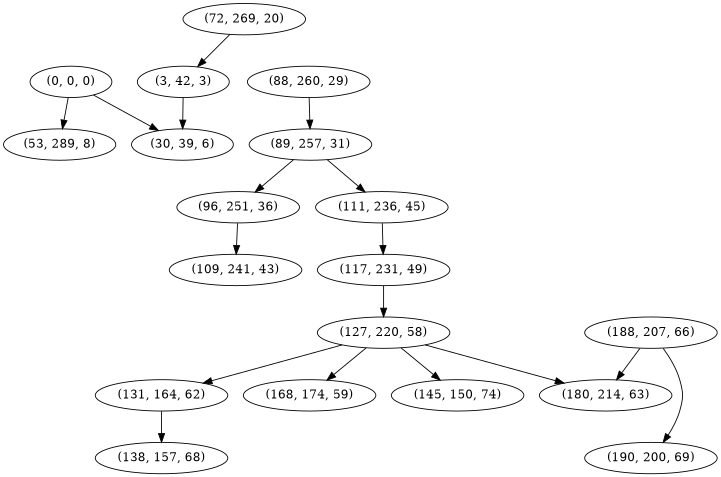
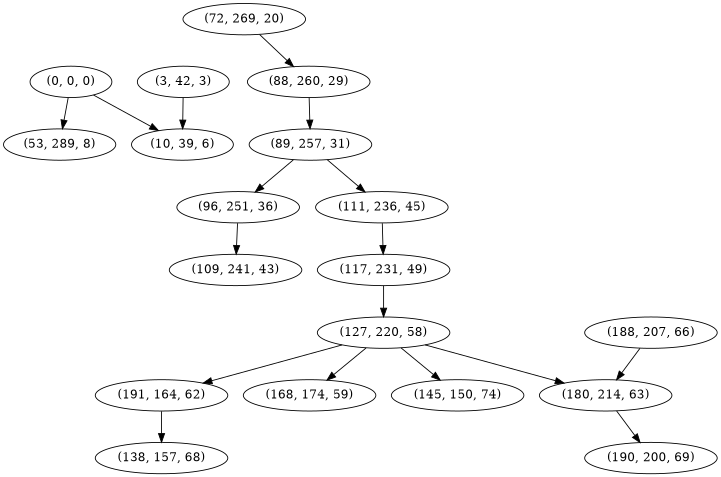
edge "(72, 269, 20)" -> "(3, 42, 3)": now "(72, 269, 20)" -> "(88, 260, 29)"
node "(30, 39, 6)": label "(30, 39, 6)" -> "(10, 39, 6)"
edge "(188, 207, 66)" -> "(190, 200, 69)": now "(180, 214, 63)" -> "(190, 200, 69)"
node "(131, 164, 62)": label "(131, 164, 62)" -> "(191, 164, 62)"
